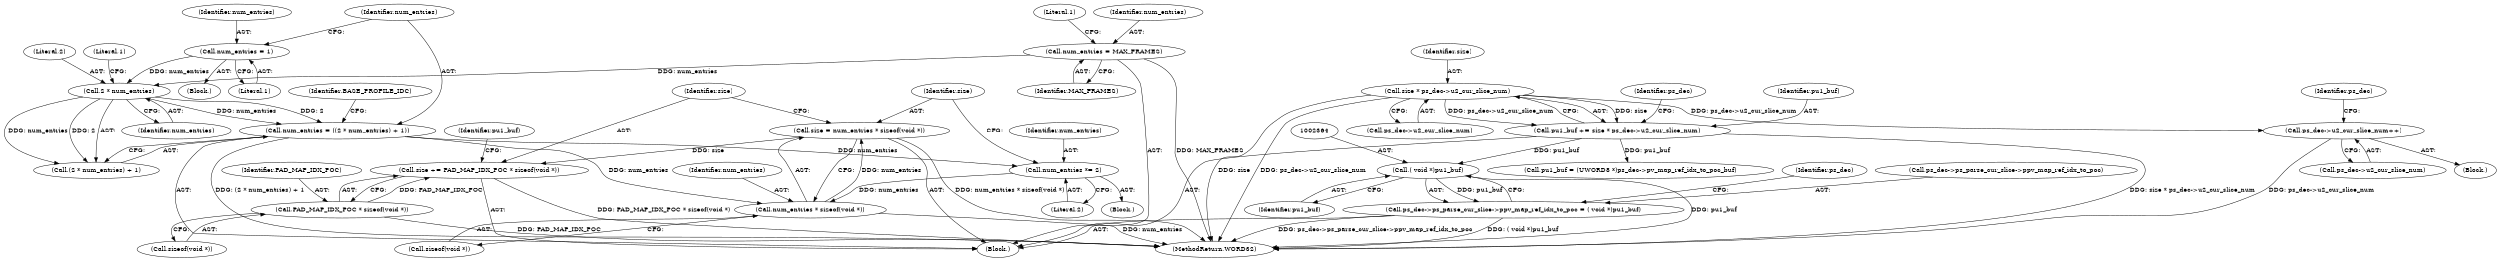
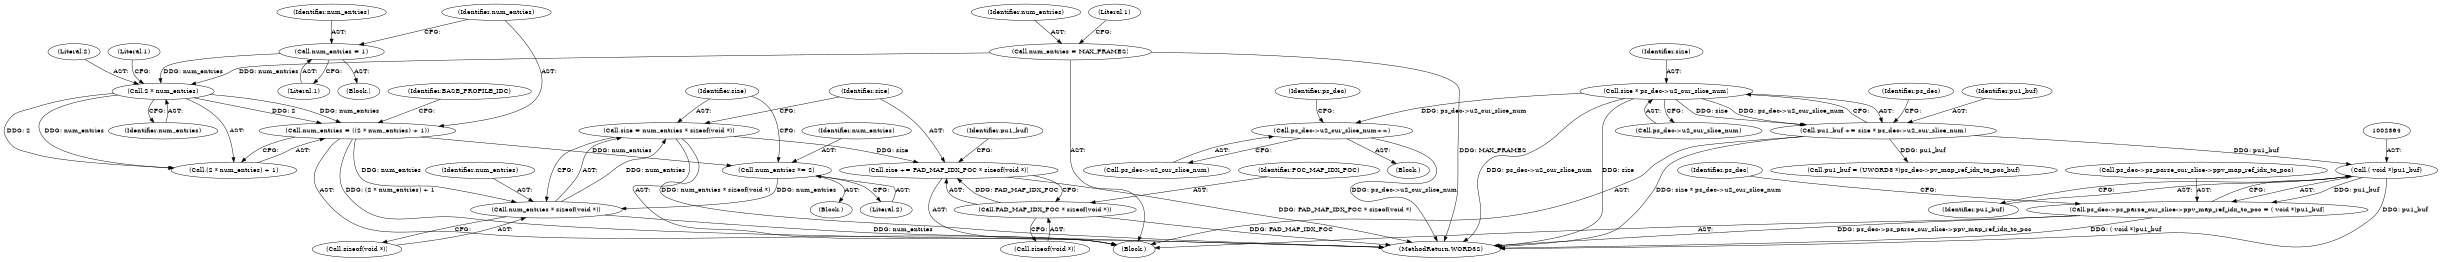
node "(Identifier,MAX_FRAMES)": removed
node "(Identifier,PAD_MAP_IDX_POC)": label "(Identifier,PAD_MAP_IDX_POC)" -> "(Identifier,POC_MAP_IDX_POC)"
